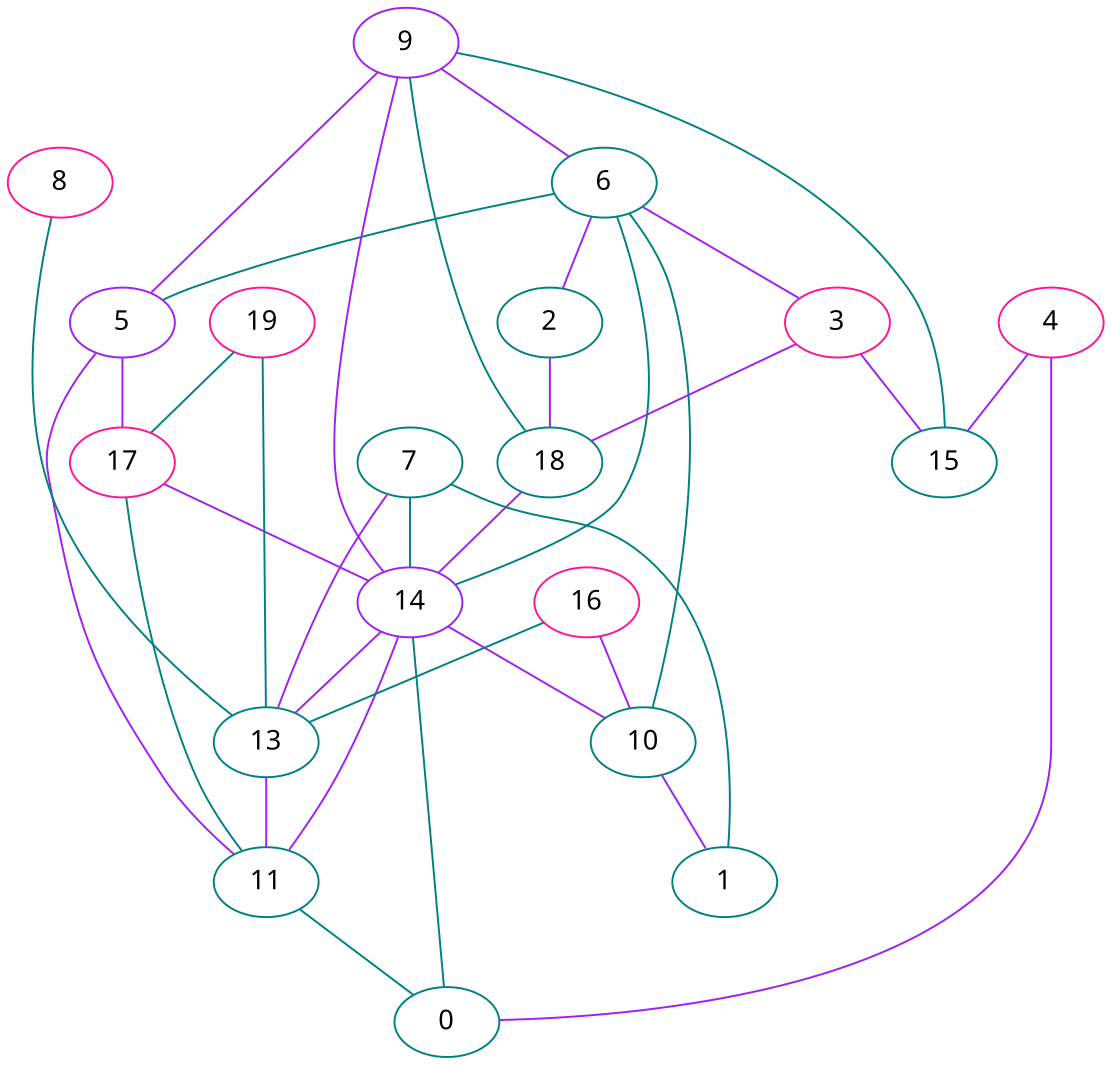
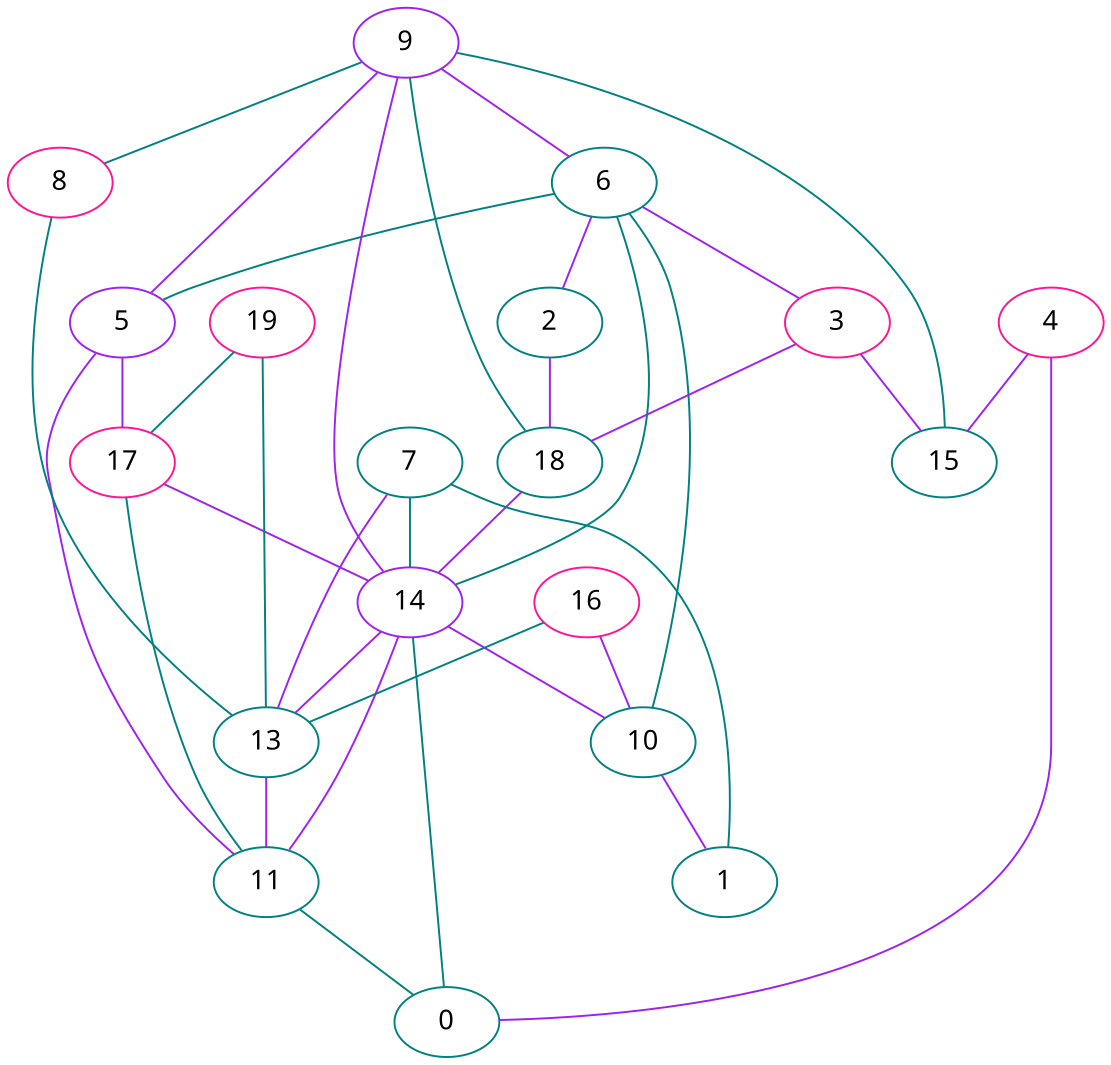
edge "9" -- "8": added
